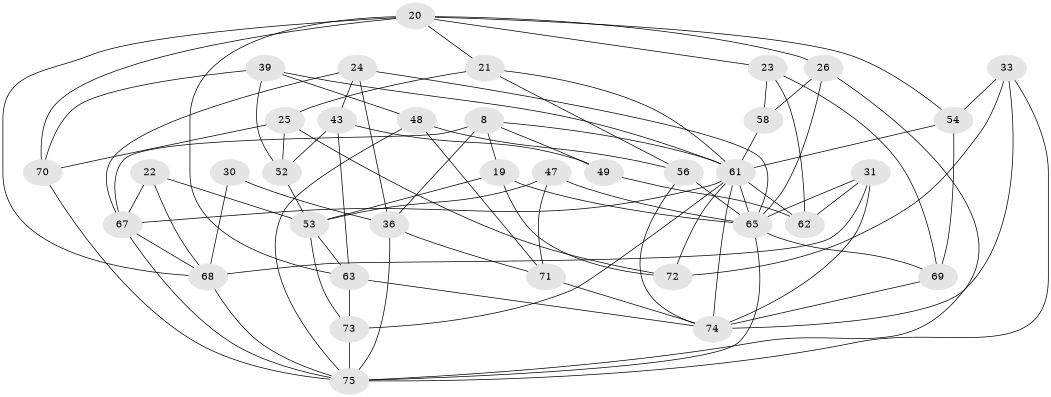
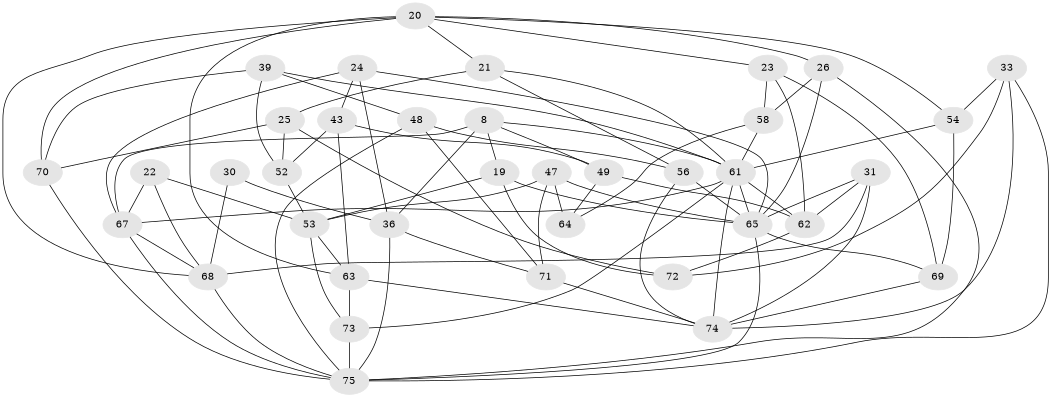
edge "61" -- "72": now "62" -- "72"
node "64": added
